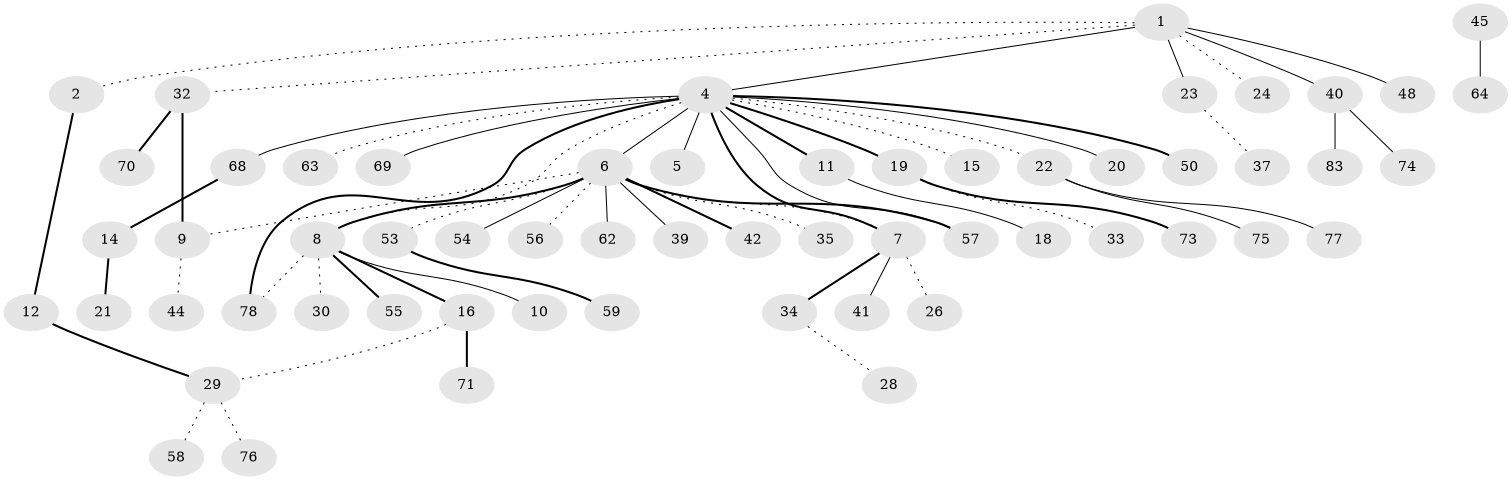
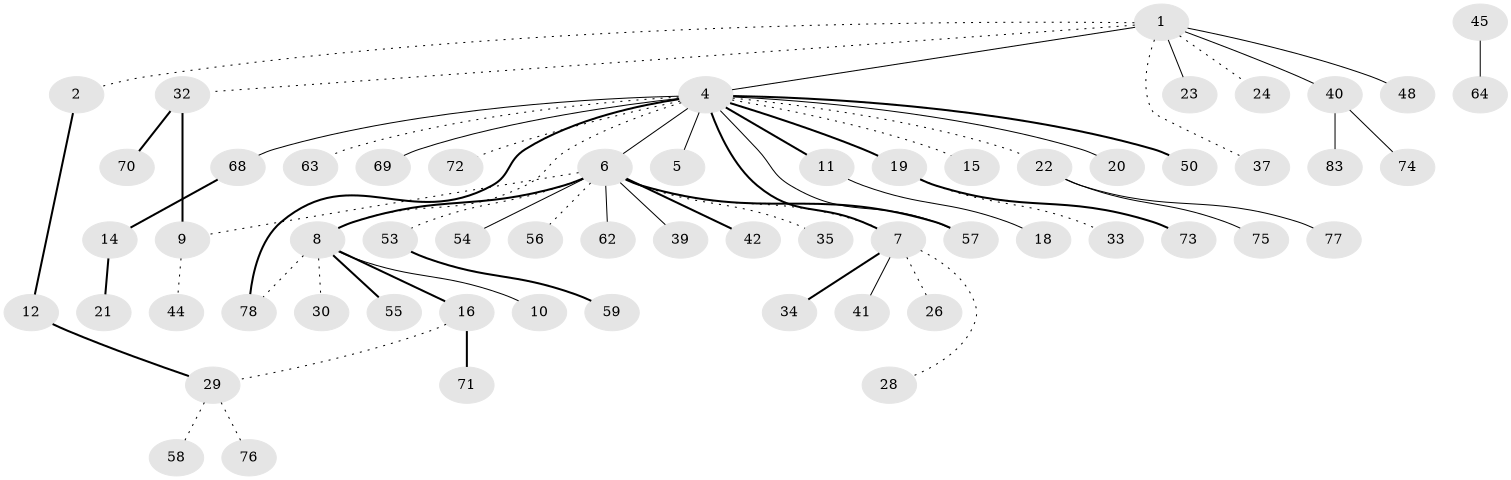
edge "23" -- "37": now "1" -- "37"
node "72": added
edge "34" -- "28": now "7" -- "28"
